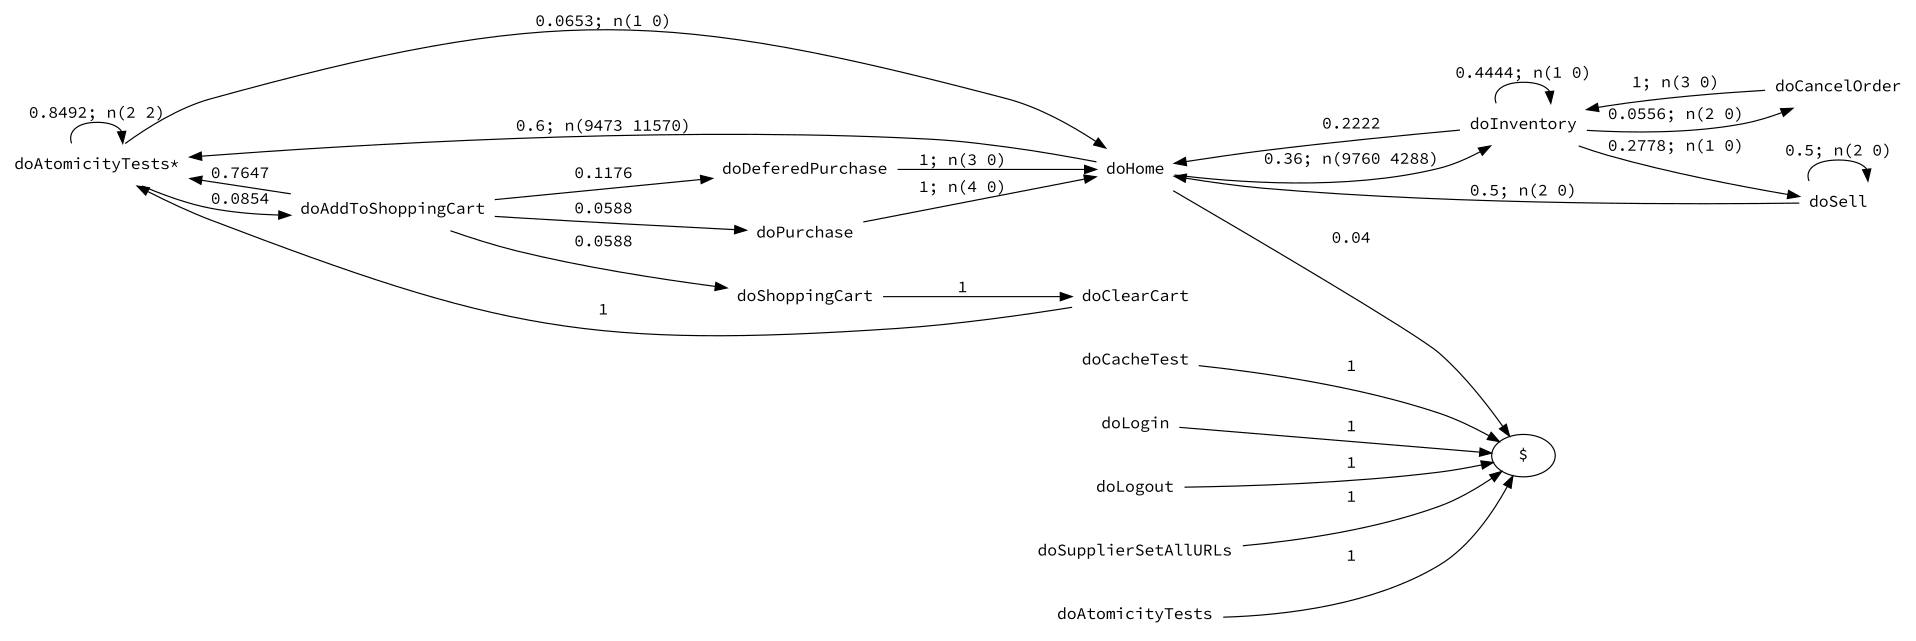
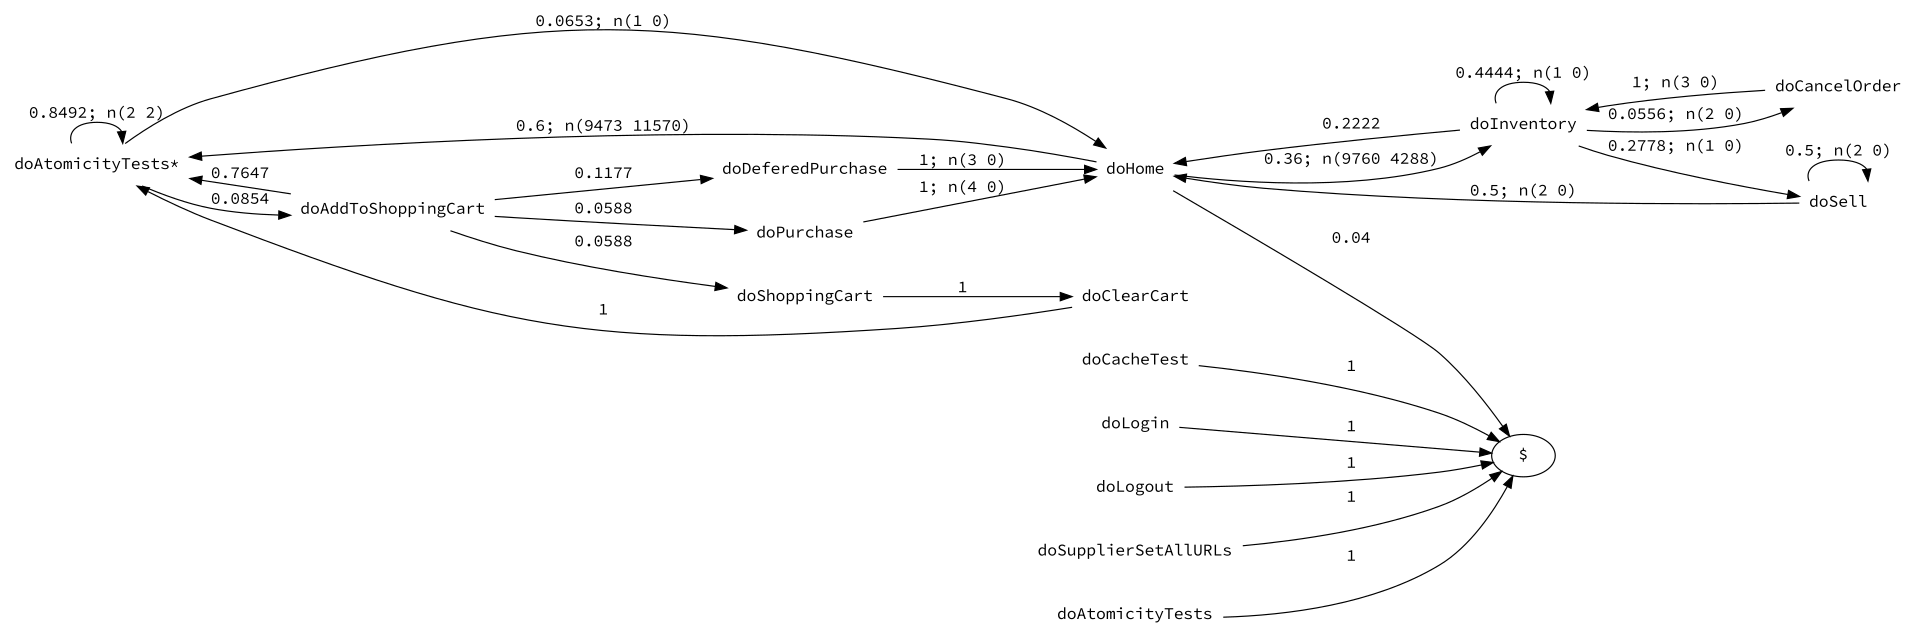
edge "doAddToShoppingCart" -> "doDeferedPurchase": label "0.1176" -> "0.1177"
